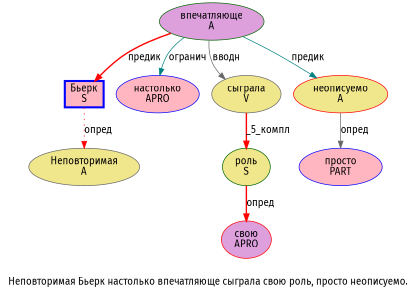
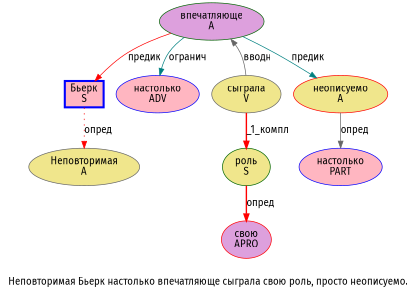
edge "впечатляюще A" -> "Бьерк S": style bold -> solid
edge "впечатляюще A" -> "сыграла V": reversed
node "настолько APRO": label "настолько APRO" -> "настолько ADV"
edge "сыграла V" -> "роль S": label "_5_компл" -> "_1_компл"
node "просто PART": label "просто PART" -> "настолько PART"
